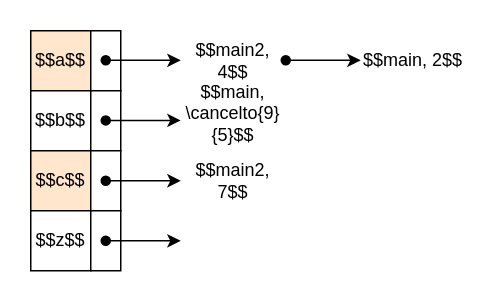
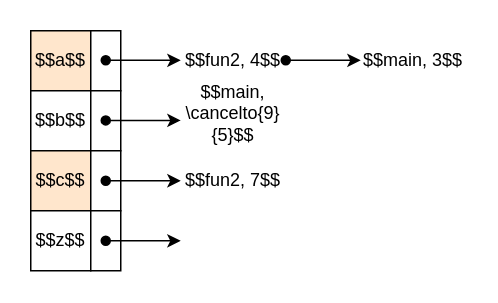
node "$$main2, 4$$": label "$$main2, 4$$" -> "$$fun2, 4$$"
node "$$main, 2$$": label "$$main, 2$$" -> "$$main, 3$$"
node "$$main2, 7$$": label "$$main2, 7$$" -> "$$fun2, 7$$"
